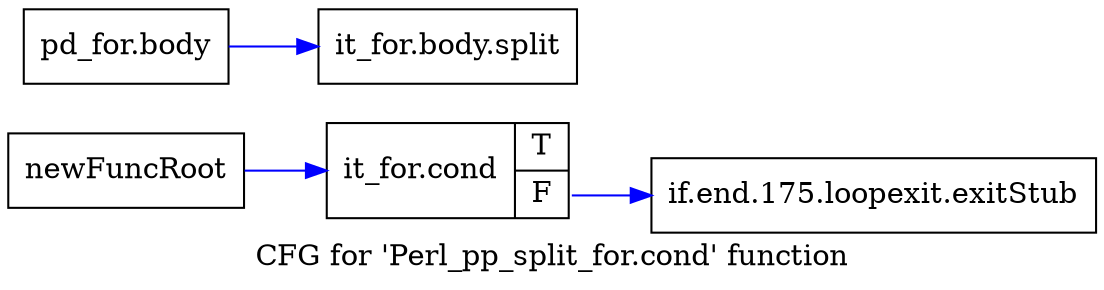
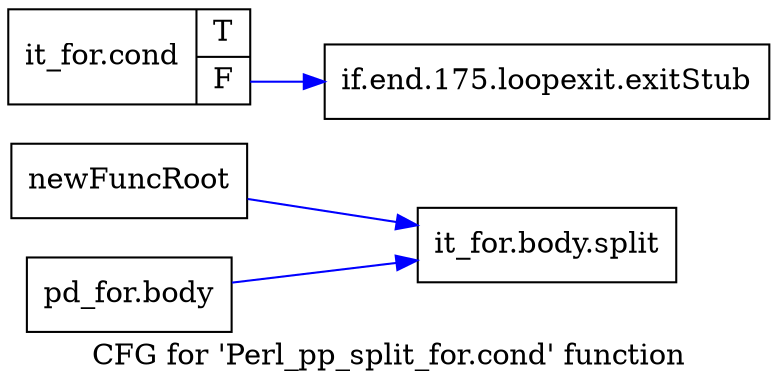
edge "newFuncRoot" -> "it_for.cond": now "newFuncRoot" -> "it_for.body.split"
